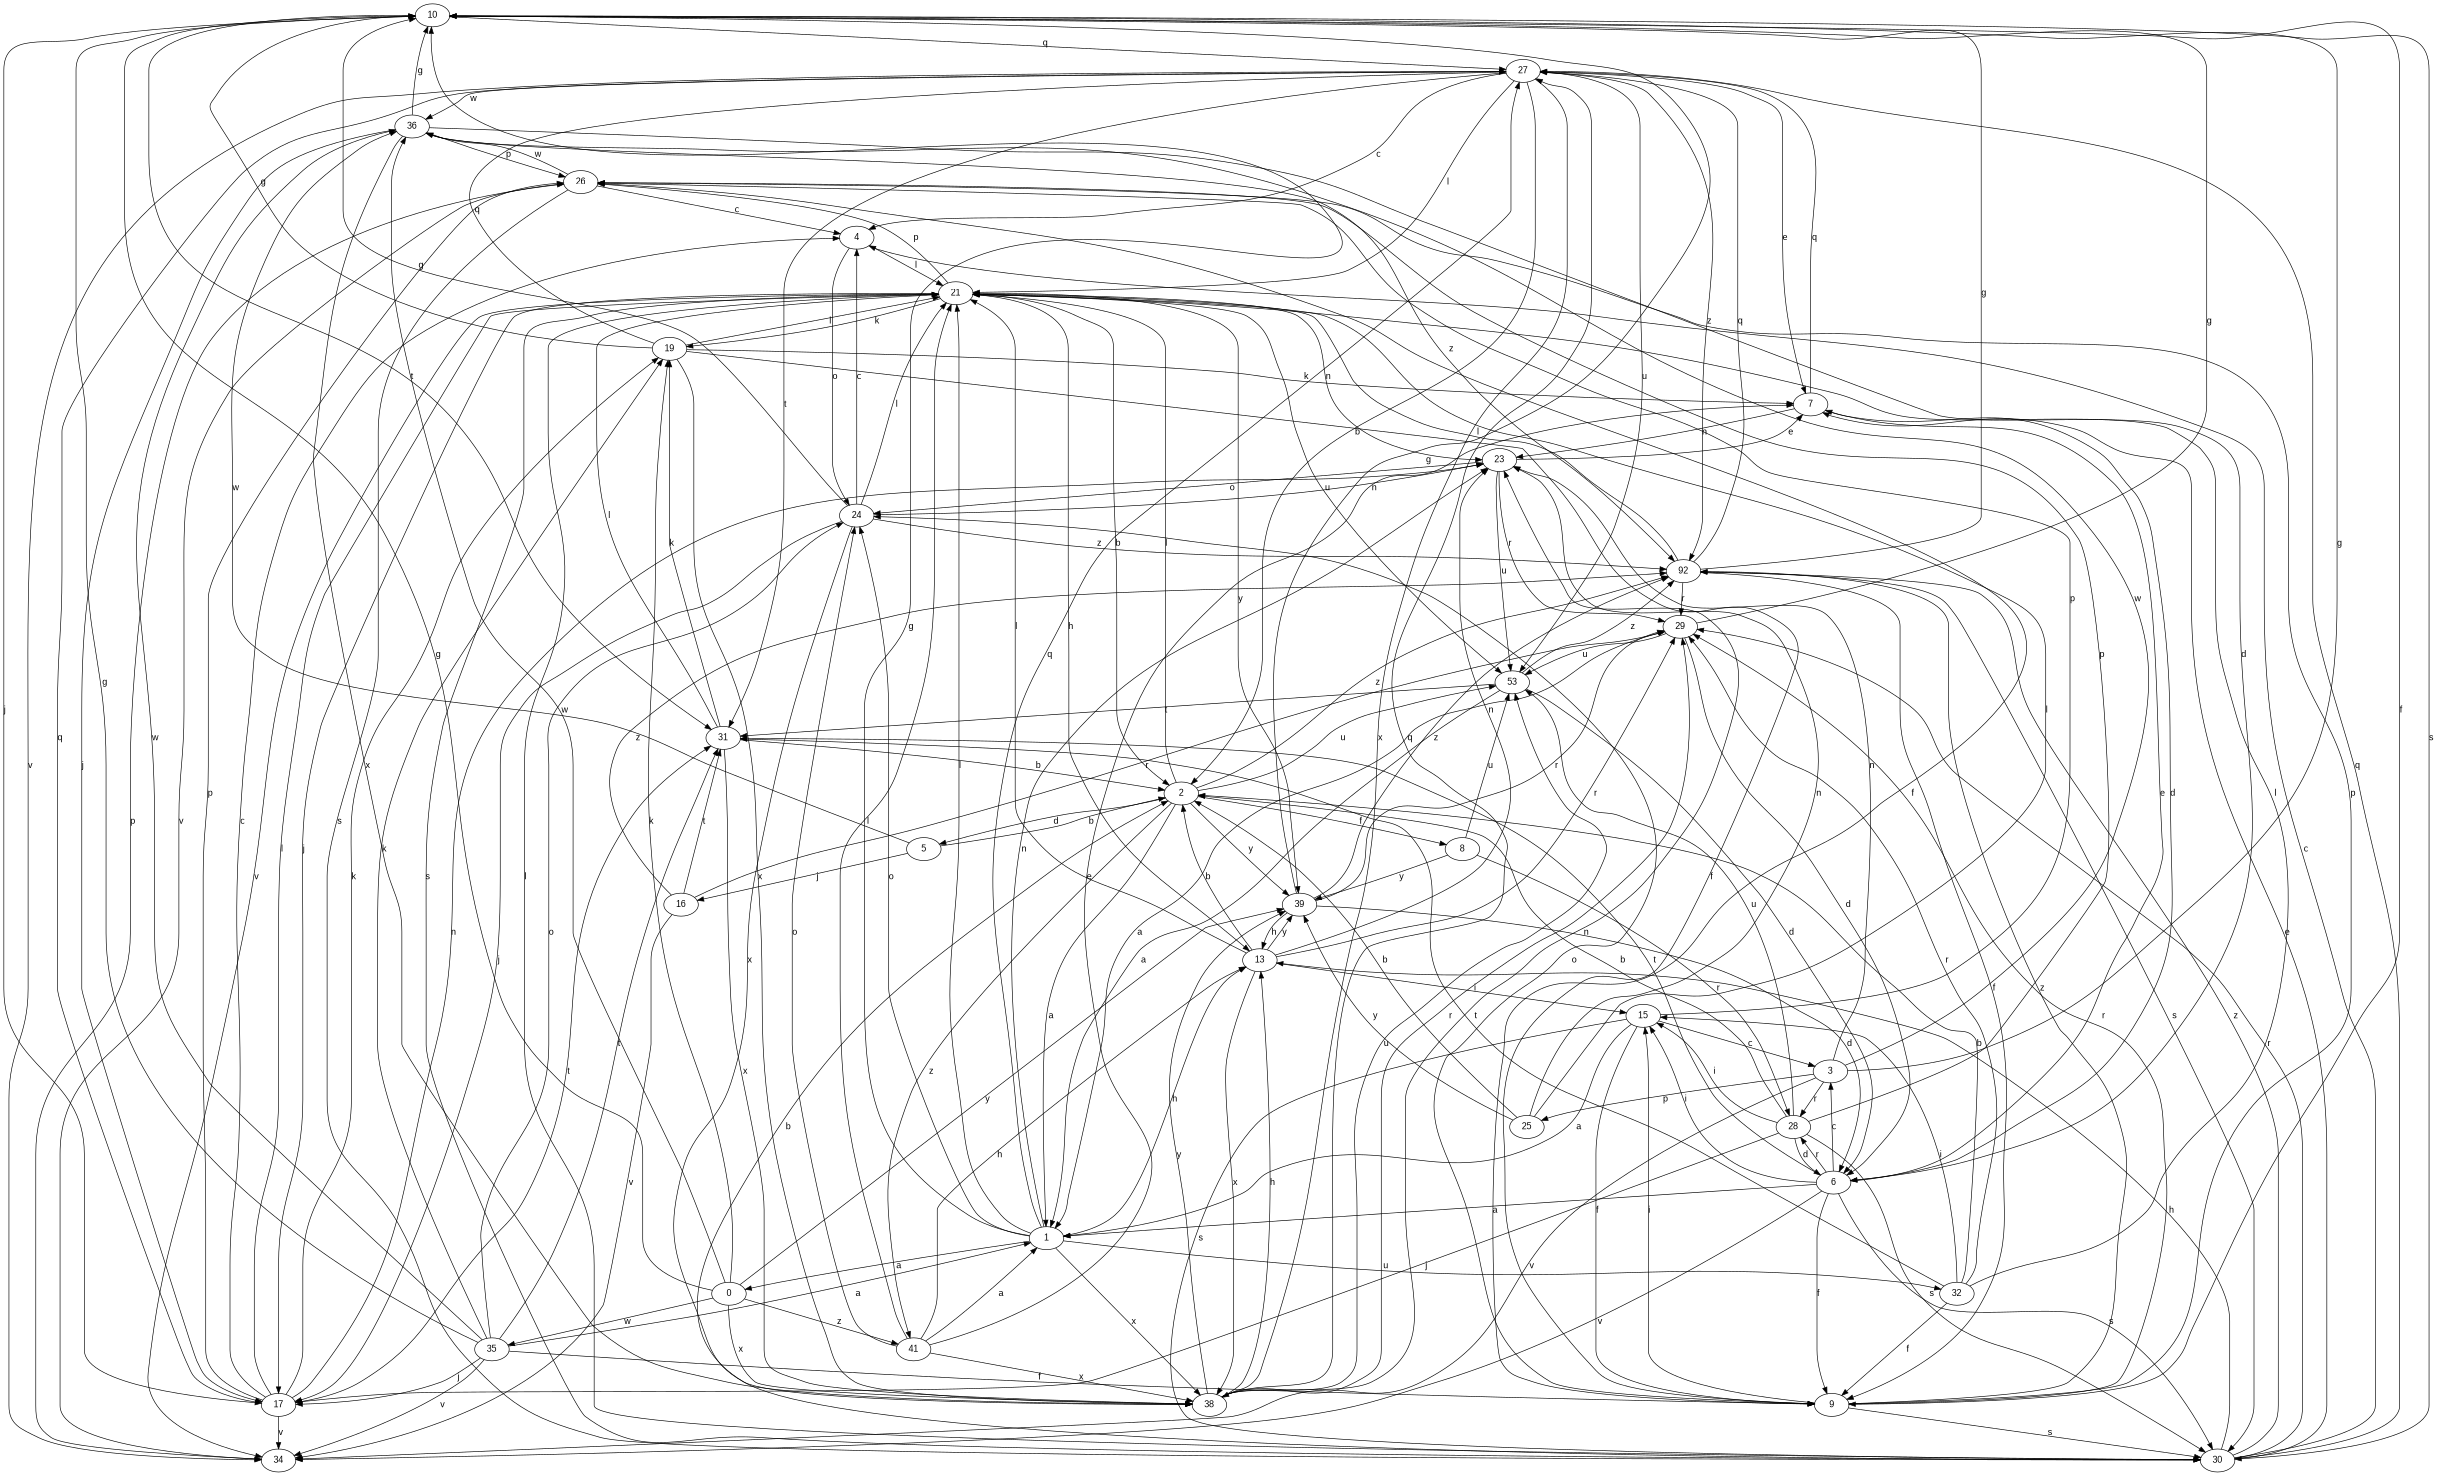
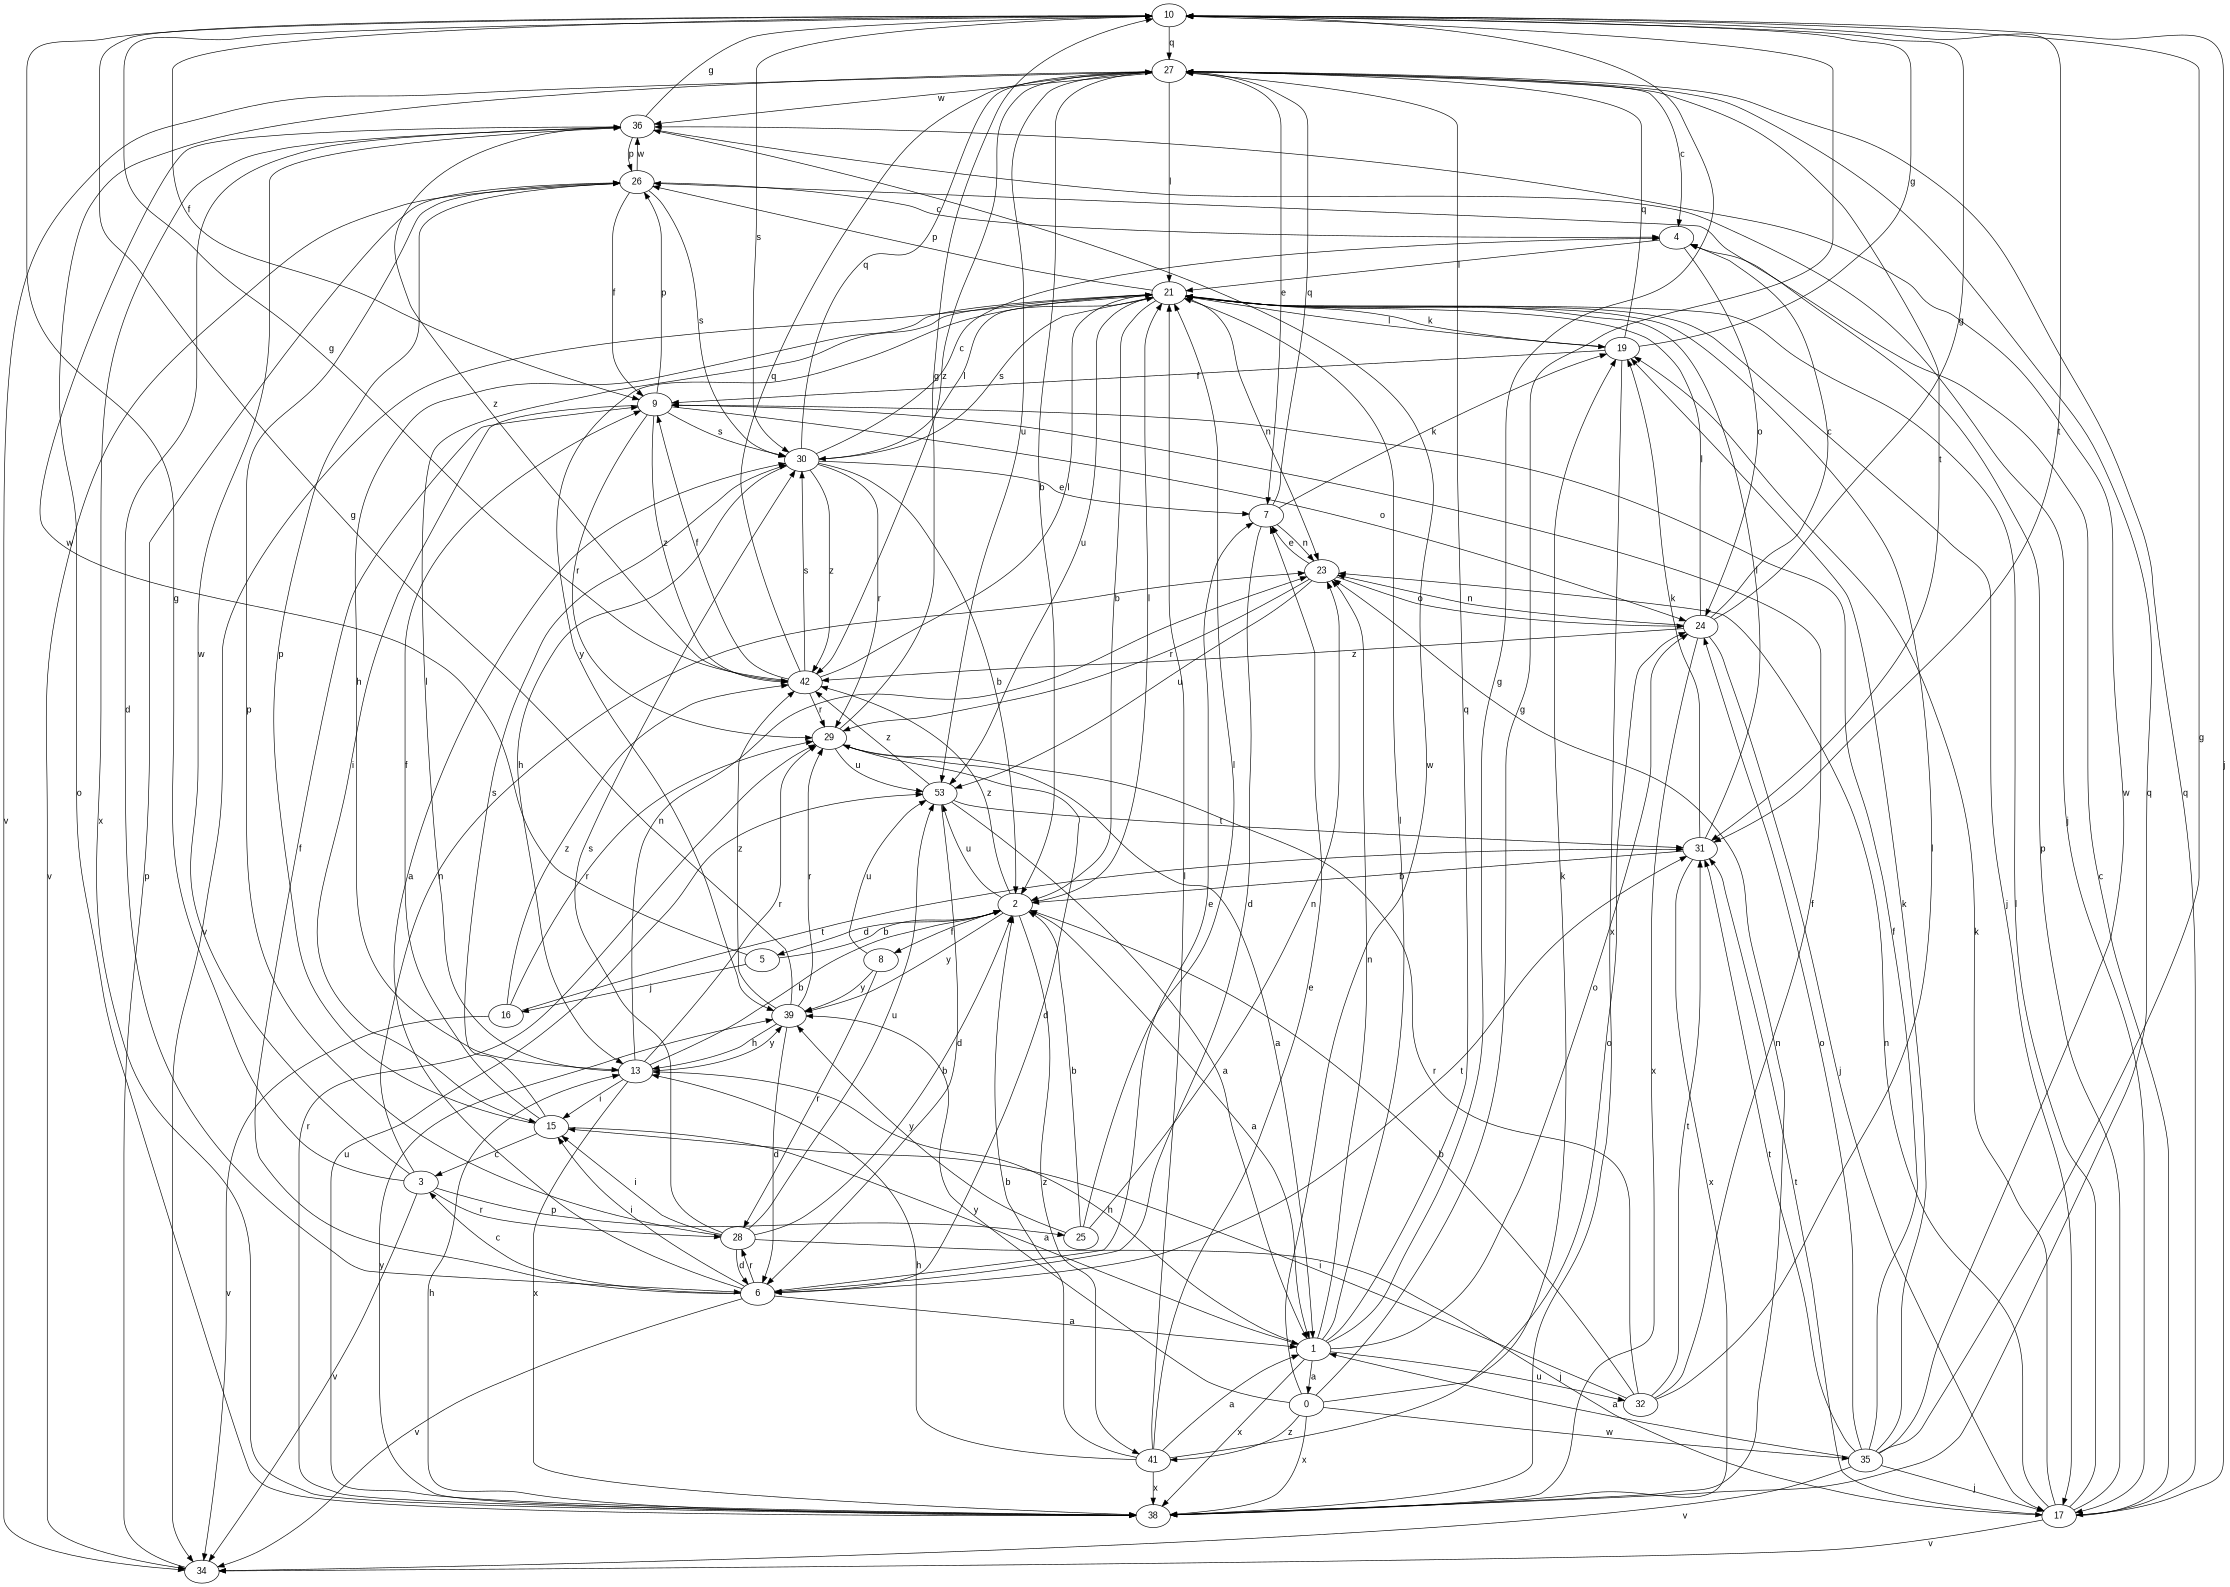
edge "19" -> "7": reversed
node "92": label "92" -> "42"
edge "27" -> "38": label "x" -> "o"
edge "41" -> "2": added, label "b"
edge "6" -> "30": label "s" -> "a"
